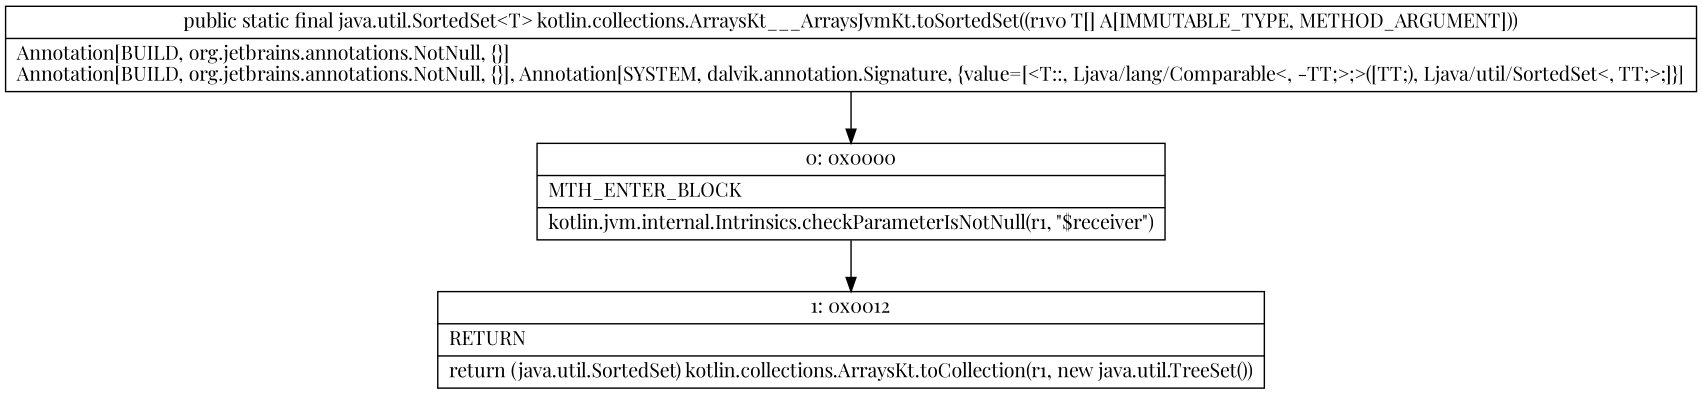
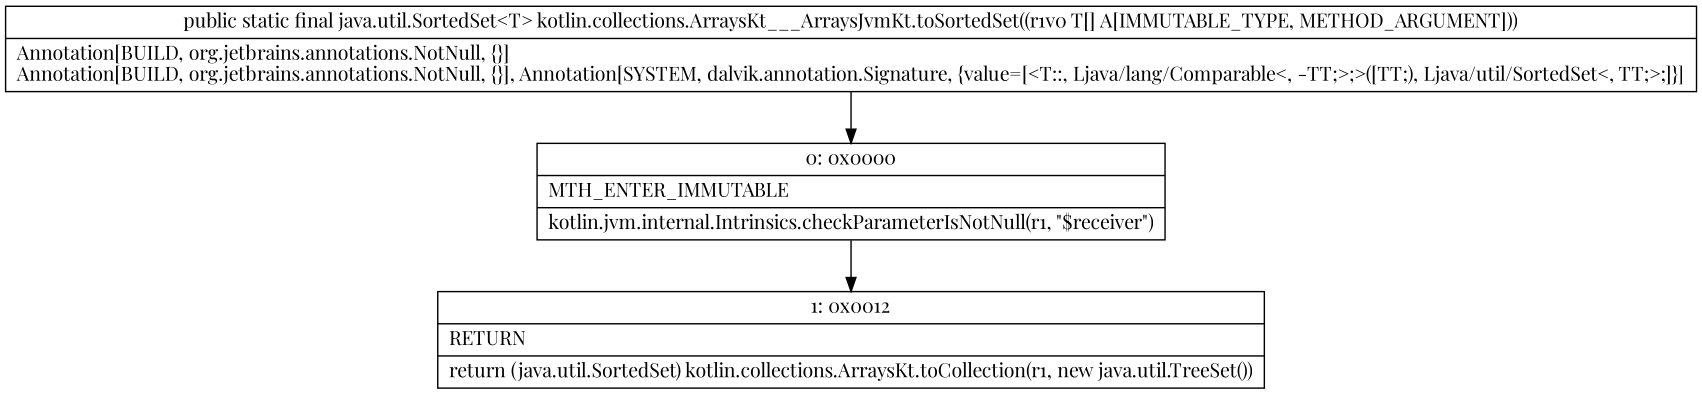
node "0: 0x0000": text "MTH_ENTER_BLOCK" -> "MTH_ENTER_IMMUTABLE"
